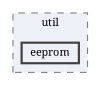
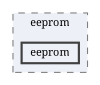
cluster "util": label "util" -> "eeprom"
